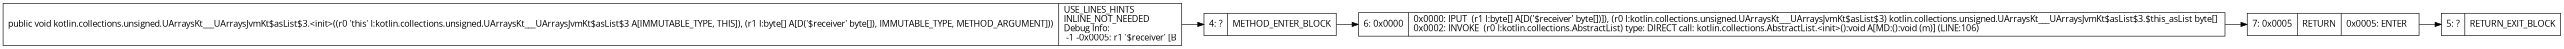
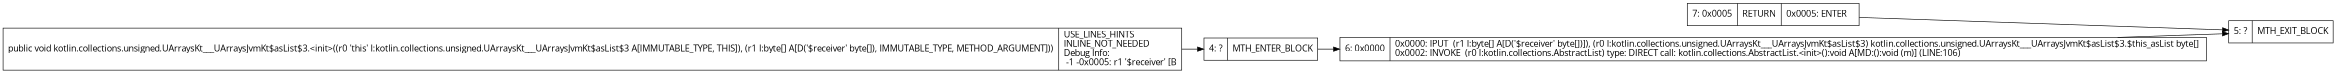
node "4: ?": text "METHOD_ENTER_BLOCK" -> "MTH_ENTER_BLOCK"
edge "6: 0x0000" -> "7: 0x0005": now "6: 0x0000" -> "5: ?"
node "5: ?": text "RETURN_EXIT_BLOCK" -> "MTH_EXIT_BLOCK"
